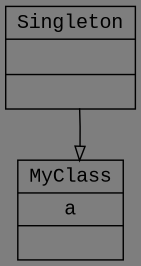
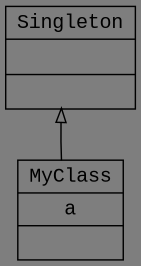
edge "Singleton" -> "MyClass": reversed
